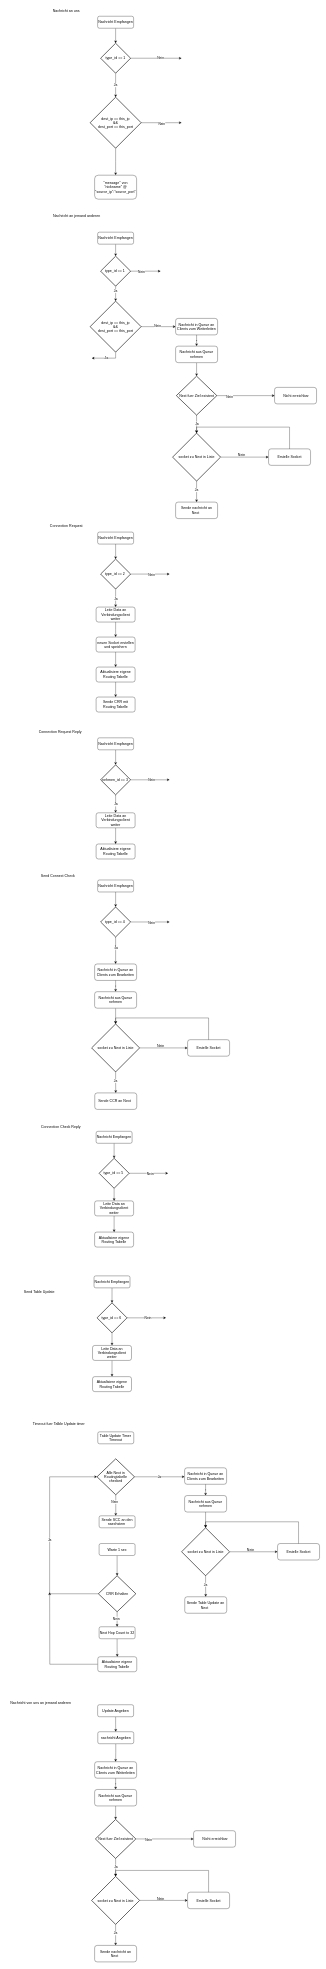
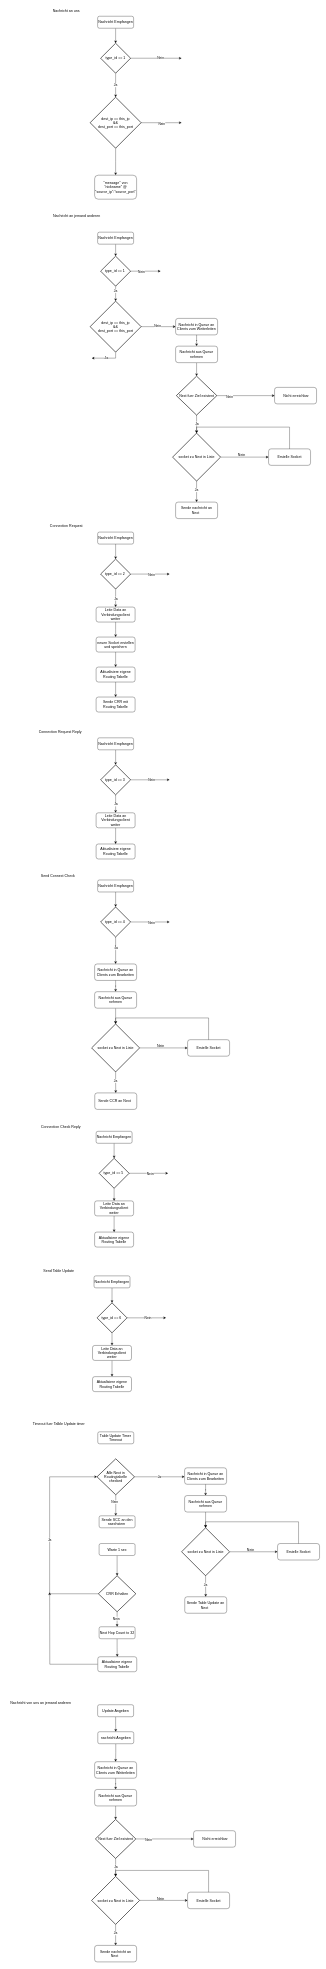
node "nehmen_id == 3": label "nehmen_id == 3" -> "type_id == 3"
node "Send Table Update": moved (39, 1292) -> (59, 1271)
